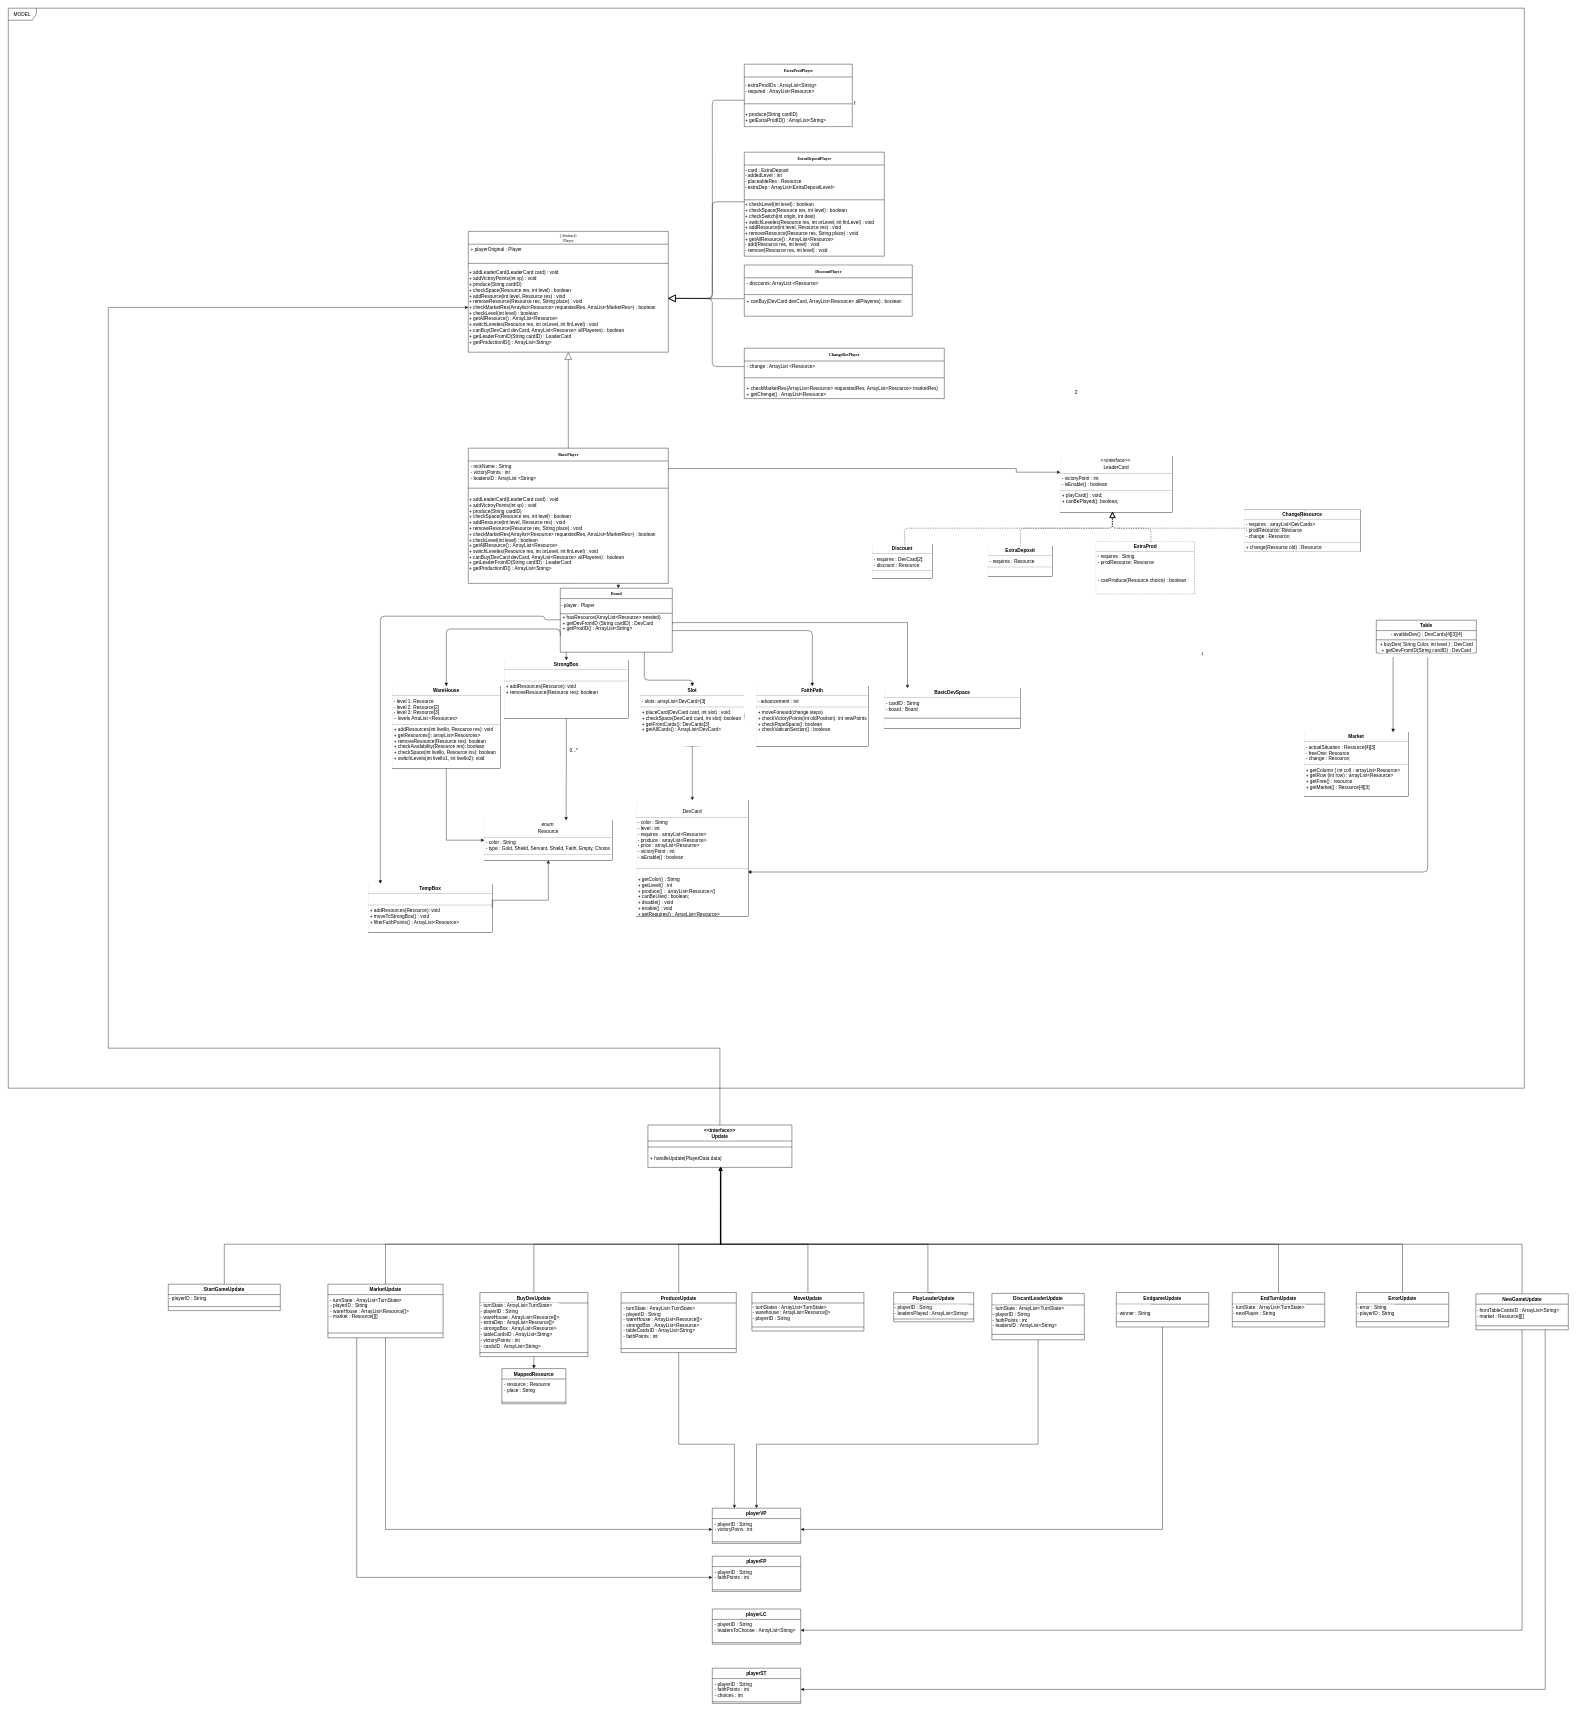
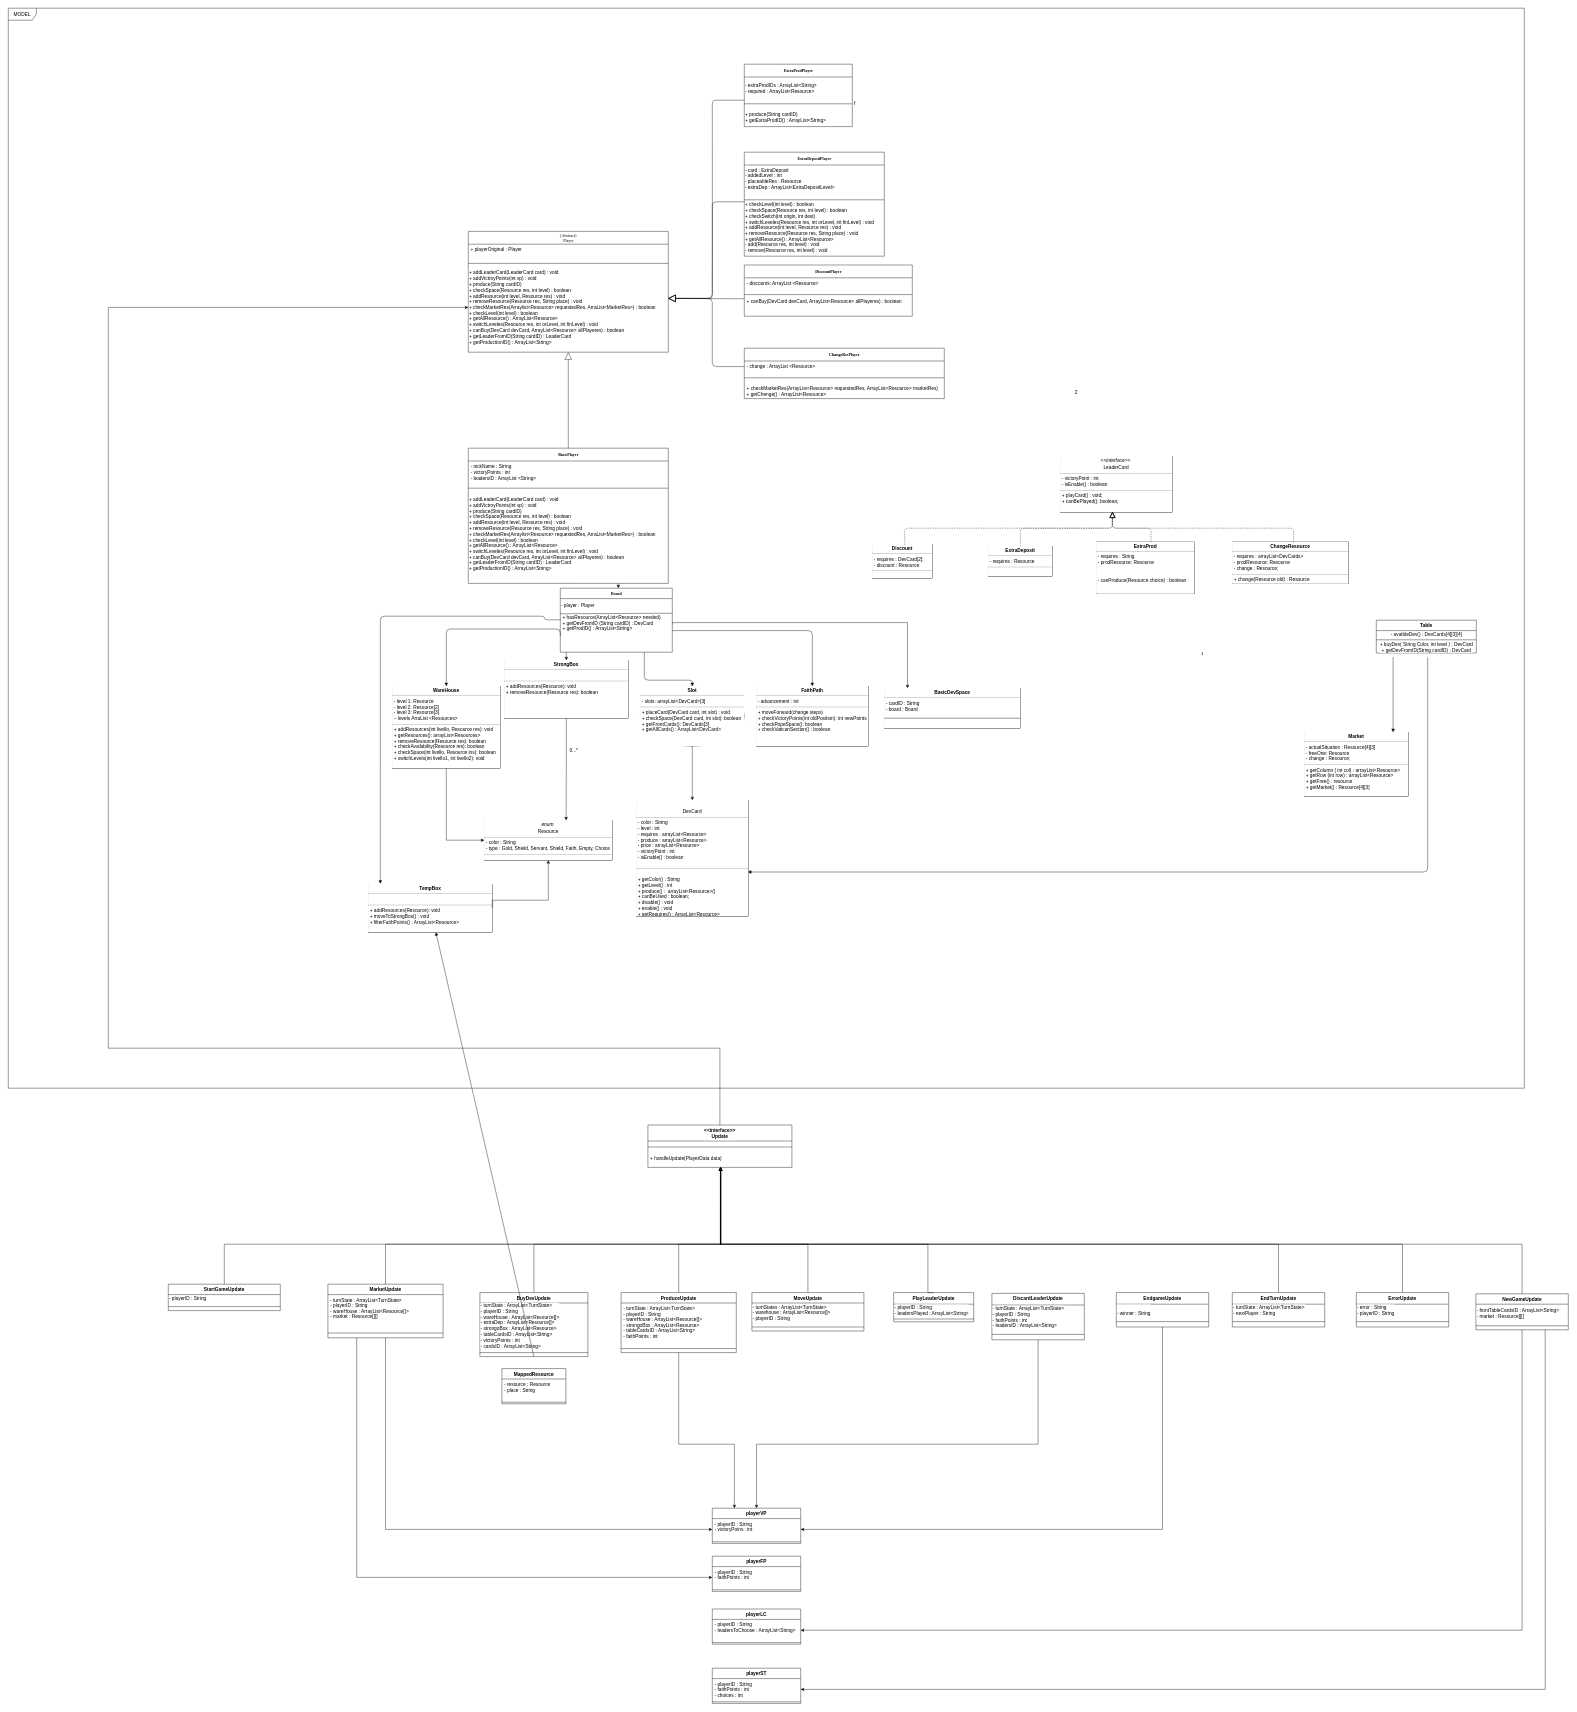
edge "- nickName : String - victoryPoints : int - leadersID : ArrayList <String>" -> "<<interface>> LeaderCard - victoryPoint : int - isEnable() : boolean + playCard() : void; + canBePlayed(): boolean;": removed
node "ChangeResource - requires : arrayList<DevCards> - prodResource: Resource - change : Resource; + change(Resource old) : Resource": moved (1302, 531) -> (1290, 563)
node "ExtraProd - requires : String - prodResource: Resource - canProduce(Resource choice) : boolean": style dashed -> solid
edge "BuyDevUpdate" -> "MappedResource": now "BuyDevUpdate" -> "TempBox + addResources(Resource): void + moveToStrongBox() : void + filterFaithPoints() : ArrayList<Resource>"
